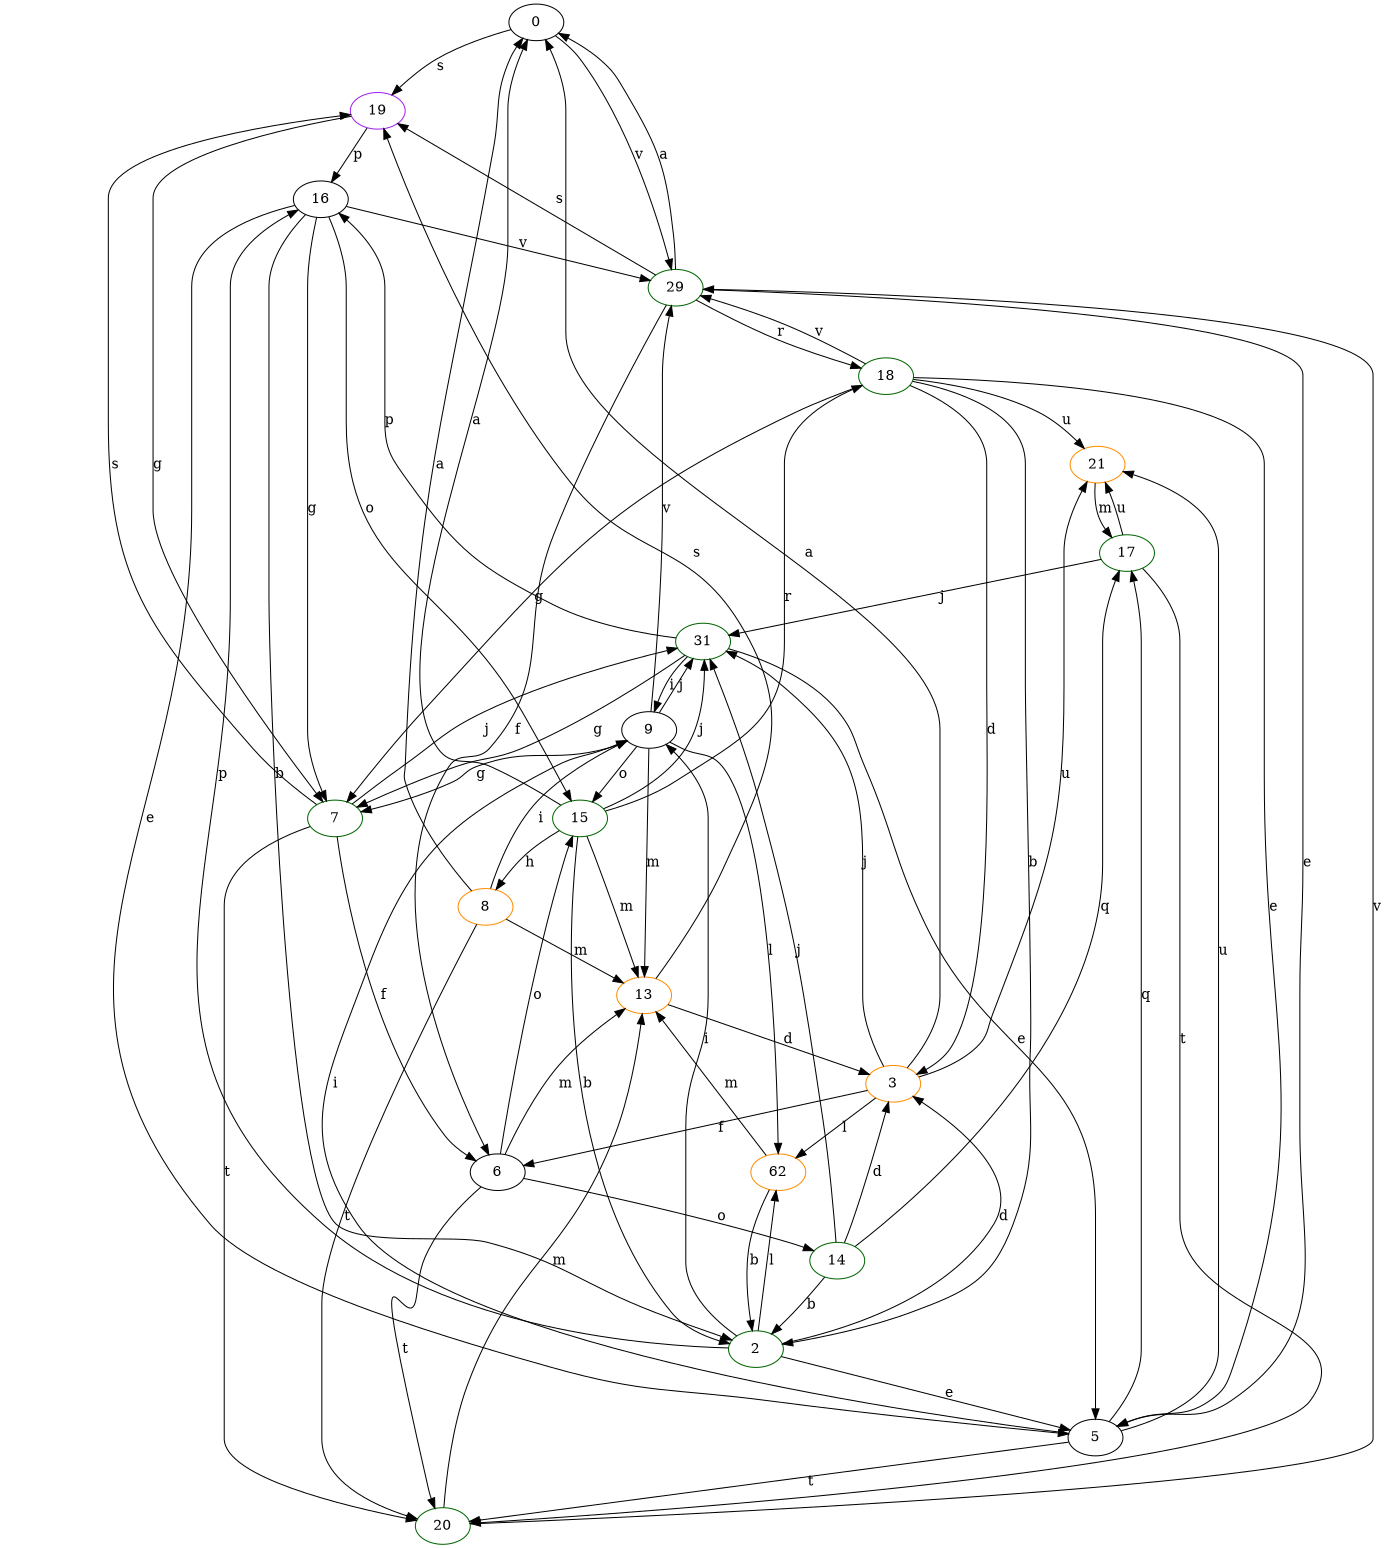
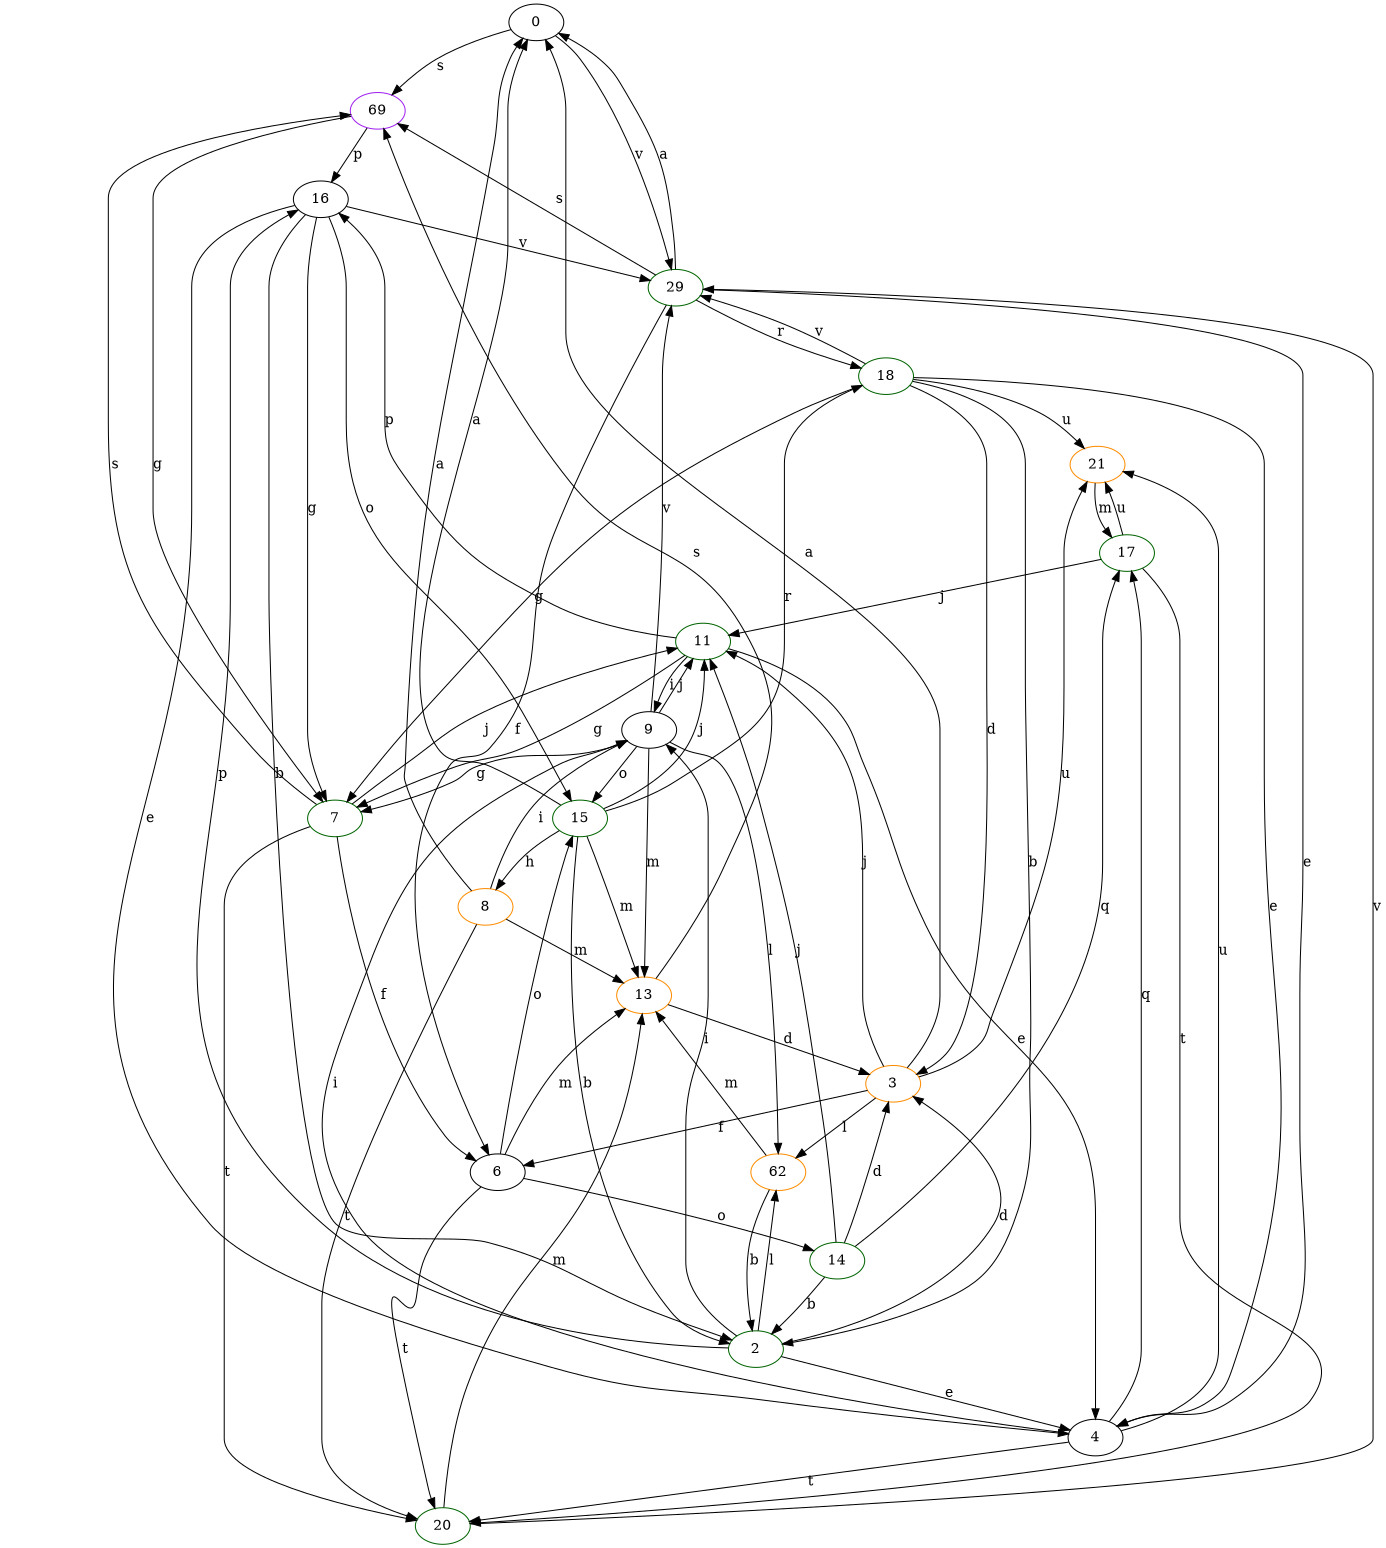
node "19": label "19" -> "69"
node "31": label "31" -> "11"
node "5": label "5" -> "4"
